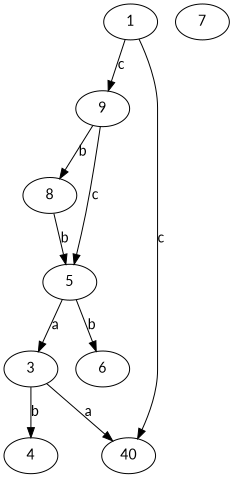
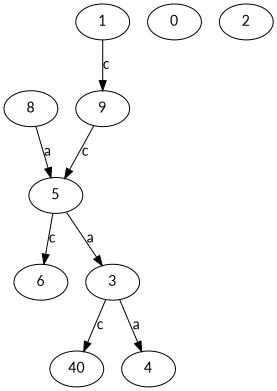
node "7": label "7" -> "0"
node "2": added
edge "9" -> "8": removed, label "b"
edge "1" -> "40": removed, label "c"
edge "8" -> "5": label "b" -> "a"
edge "5" -> "6": label "b" -> "c"
edge "3" -> "4": label "b" -> "a"
edge "3" -> "40": label "a" -> "c"
